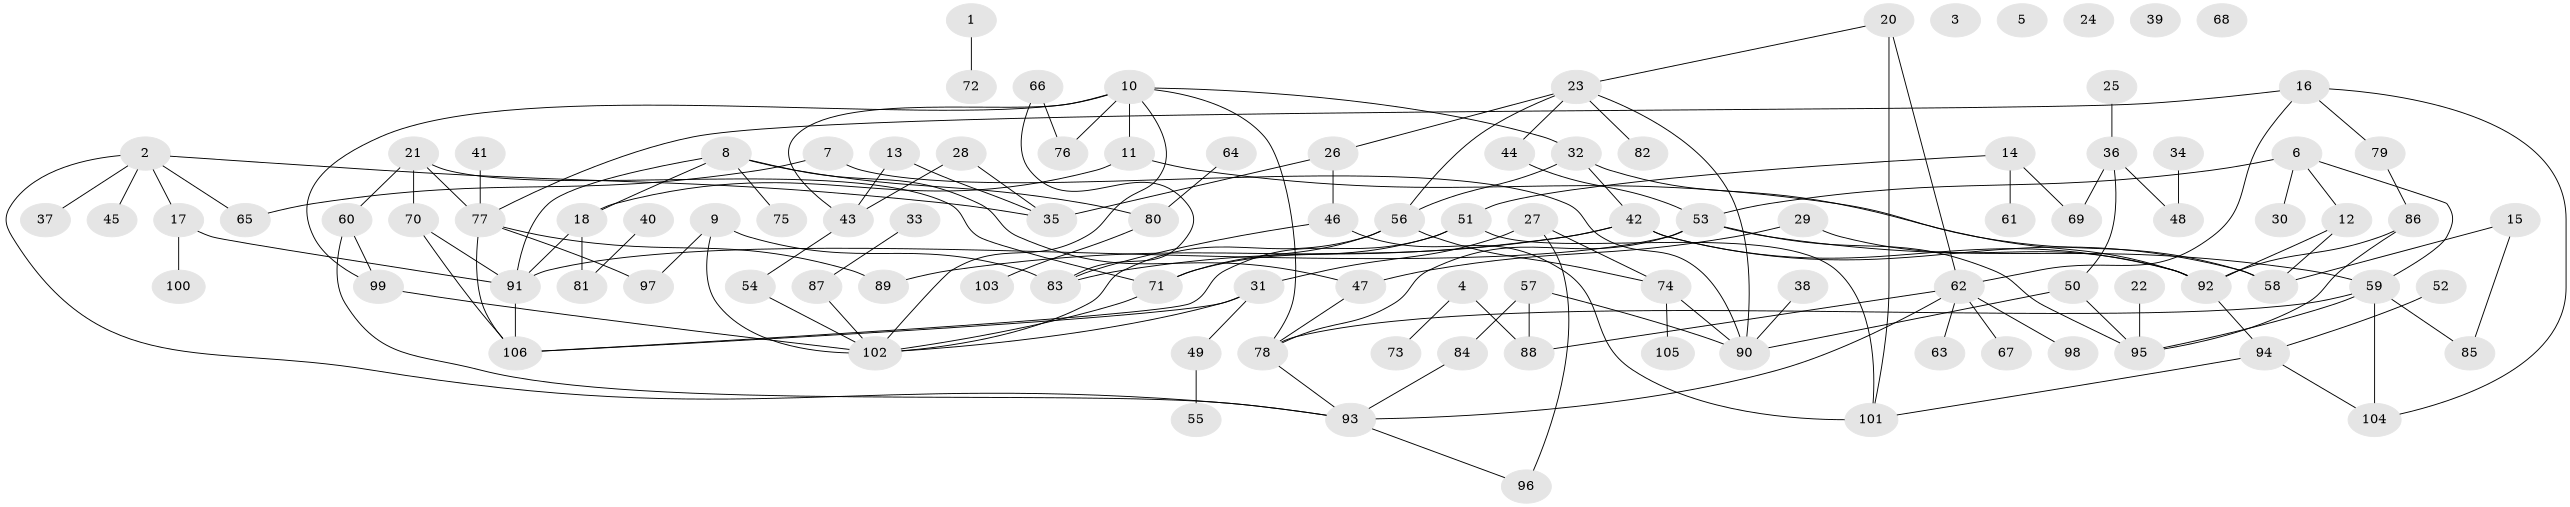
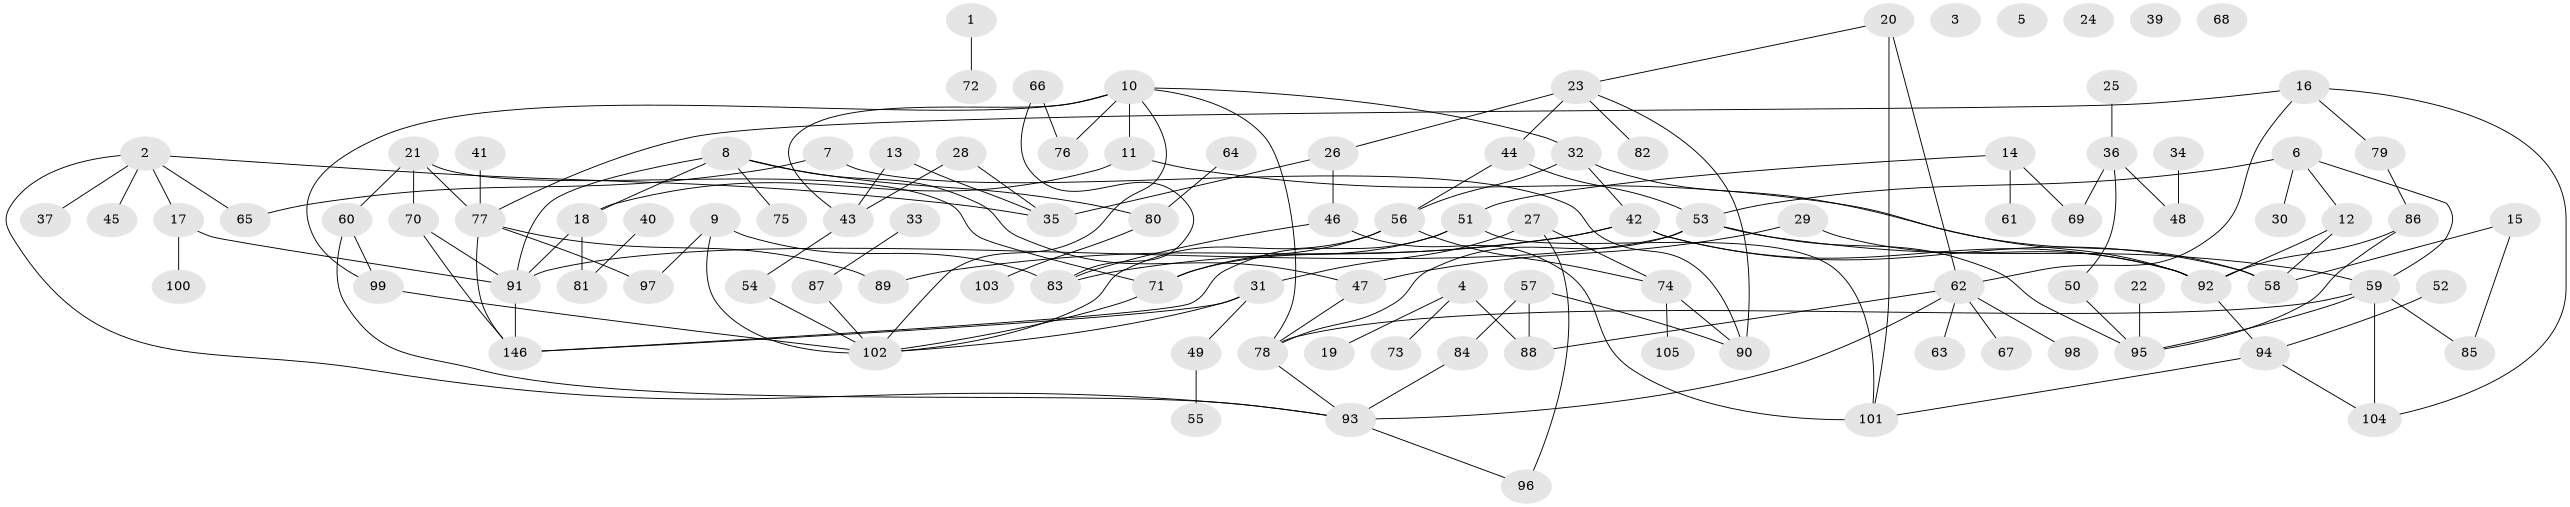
edge "23" -- "56": now "44" -- "56"
node "38": removed
edge "50" -- "90": removed
node "106": label "106" -> "146"
node "19": added
